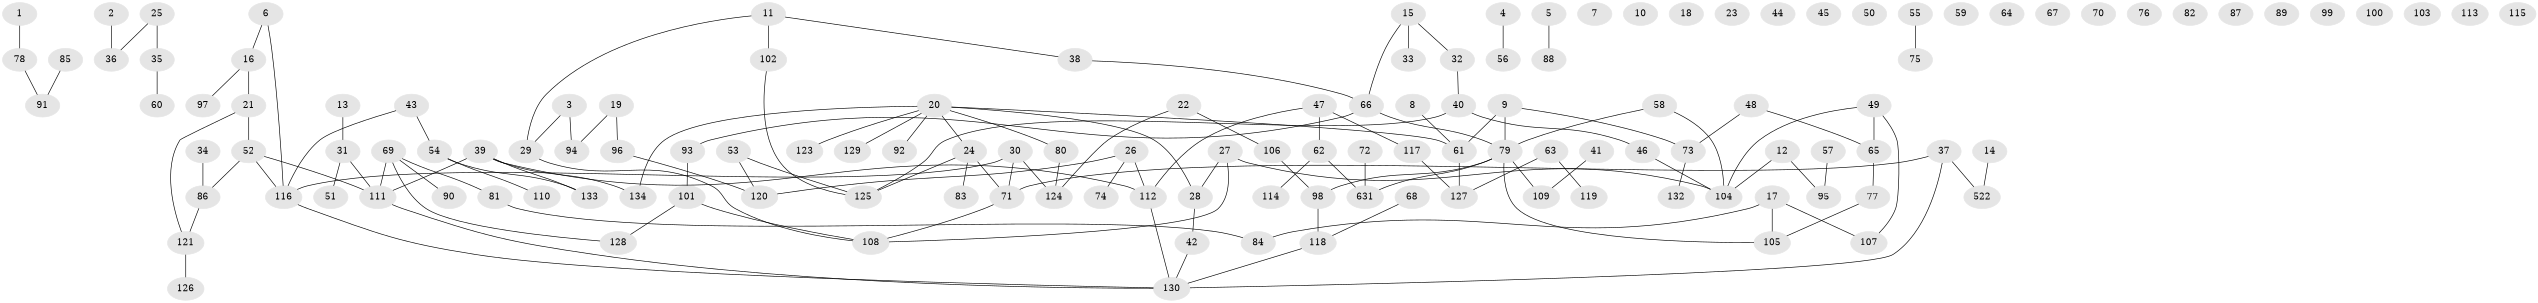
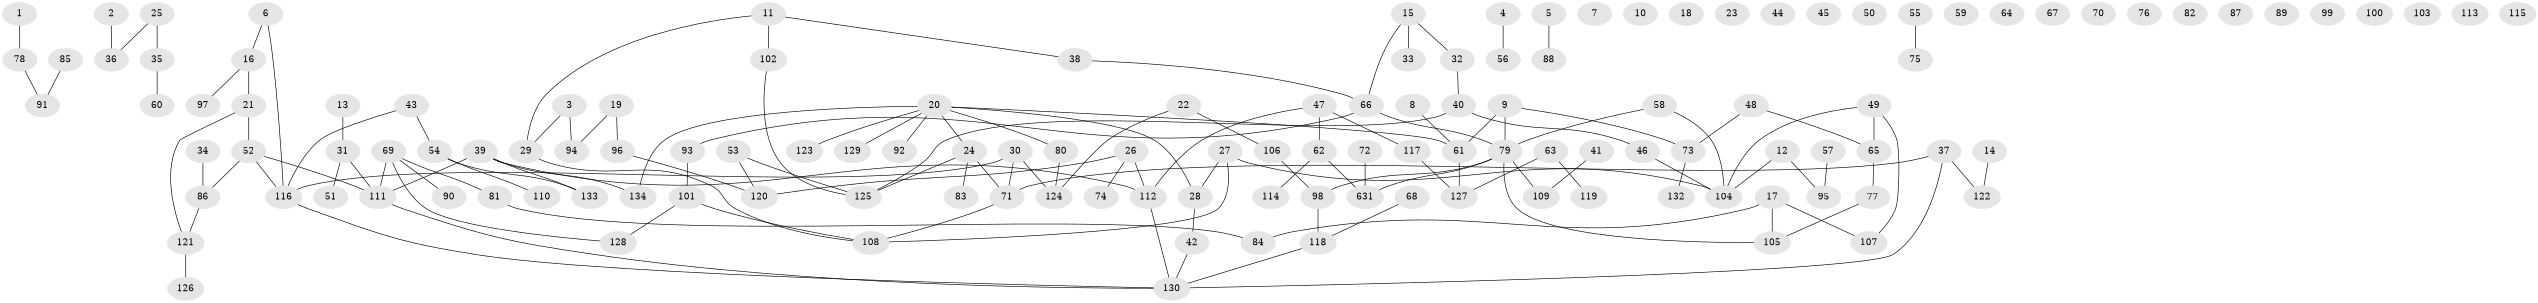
node "522": label "522" -> "122"
